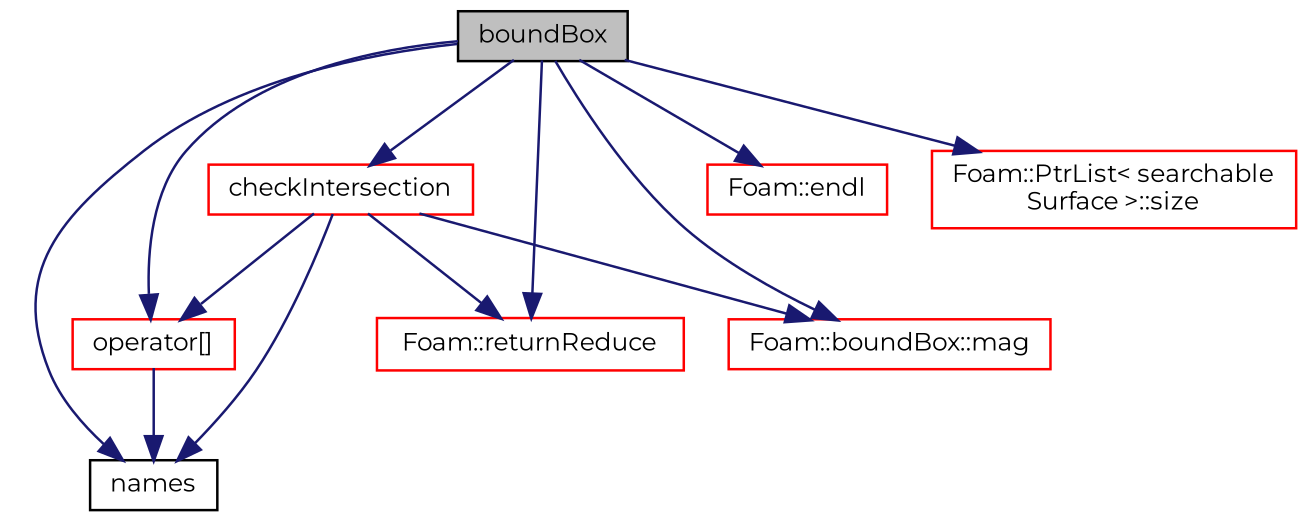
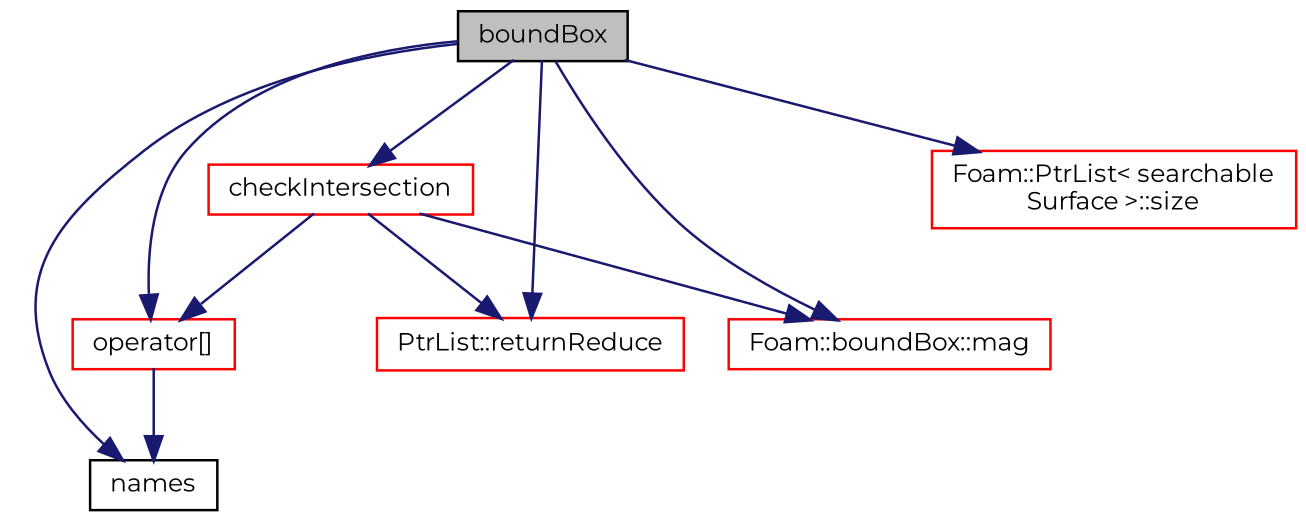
node "Foam::endl": removed
edge "checkIntersection" -> "names": removed
node "Foam::returnReduce": label "Foam::returnReduce" -> "PtrList::returnReduce"
